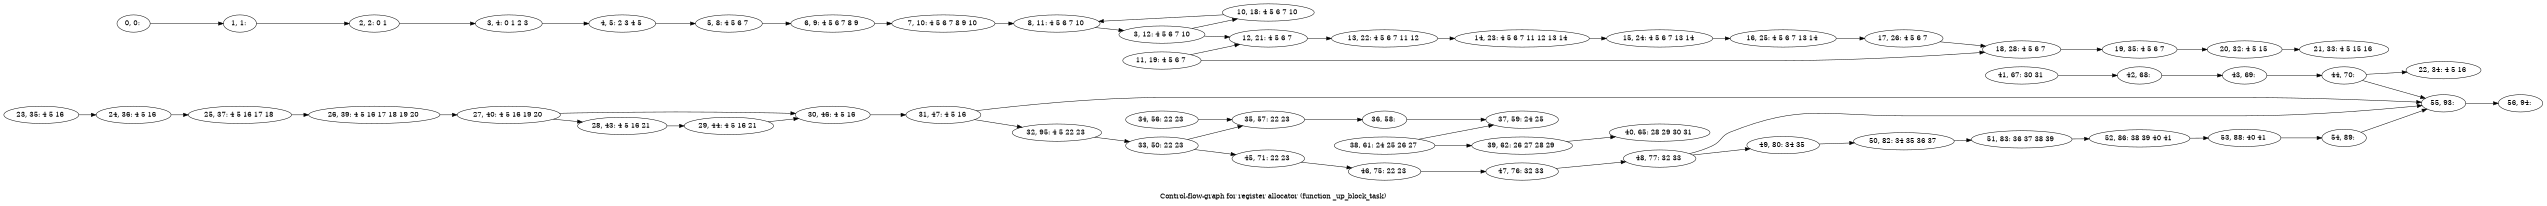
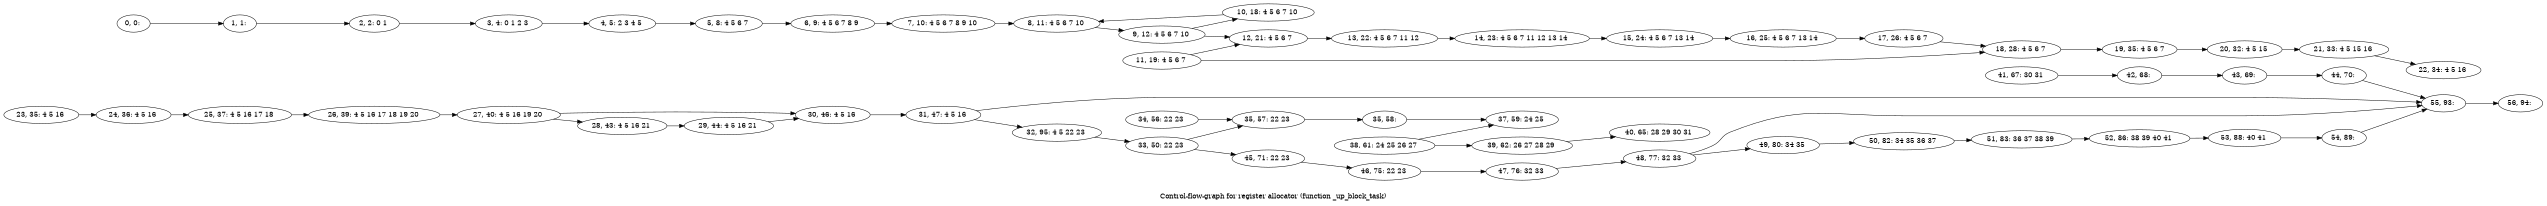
node "3, 12: 4 5 6 7 10": label "3, 12: 4 5 6 7 10" -> "9, 12: 4 5 6 7 10"
edge "44, 70:" -> "22, 34: 4 5 16": now "21, 33: 4 5 15 16" -> "22, 34: 4 5 16"
node "36, 58:": label "36, 58:" -> "35, 58:"
